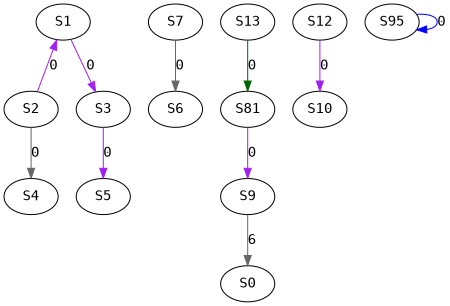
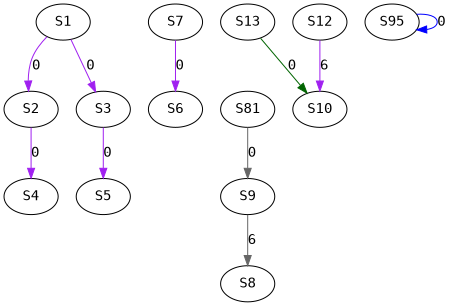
edge "S7" -> "S6": color gray40 -> purple
edge "S13" -> "S81": now "S13" -> "S10"
edge "S12" -> "S10": label "0" -> "6"
edge "S2" -> "S1": reversed
edge "S2" -> "S4": color gray40 -> purple
edge "S81" -> "S9": color purple -> gray40
node "S0": label "S0" -> "S8"
